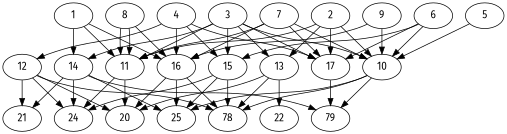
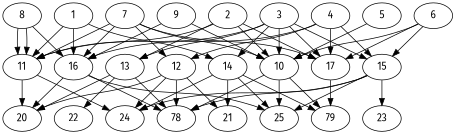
edge "7" -> "12": added
node "23": added
